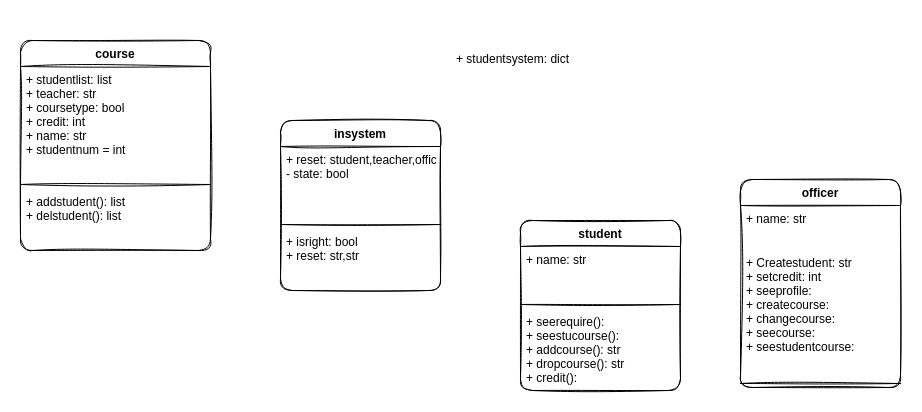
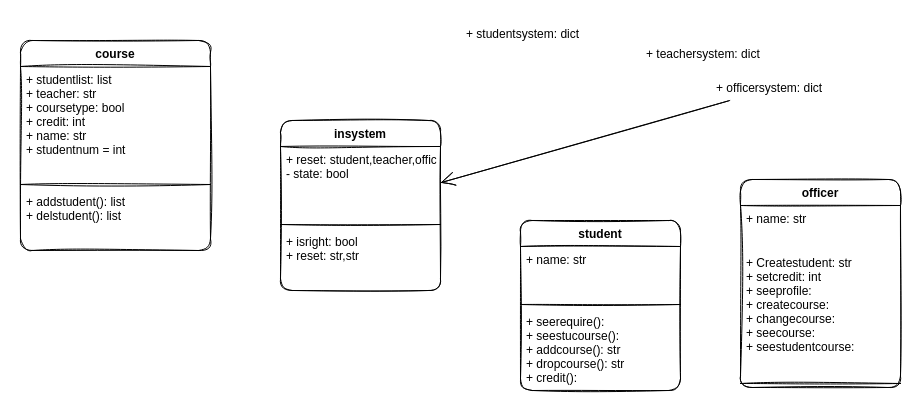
node "+ teachersystem: dict": added
node "+ studentsystem: dict": moved (536, 59) -> (546, 34)
node "+ officersystem: dict": added
edge "+ officersystem: dict" -> "insystem": added
